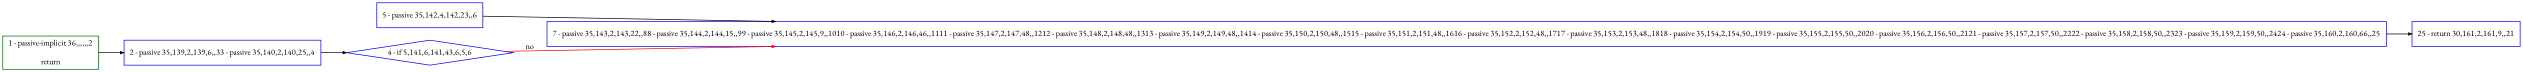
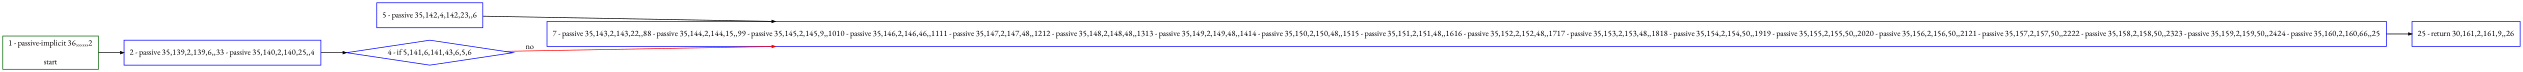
node "25 - return 30,161,2,161,9,,21": label "25 - return 30,161,2,161,9,,21" -> "25 - return 30,161,2,161,9,,26"
node "1 - passive-implicit 36,,,,,,2 return": label "1 - passive-implicit 36,,,,,,2 return" -> "1 - passive-implicit 36,,,,,,2 start"
